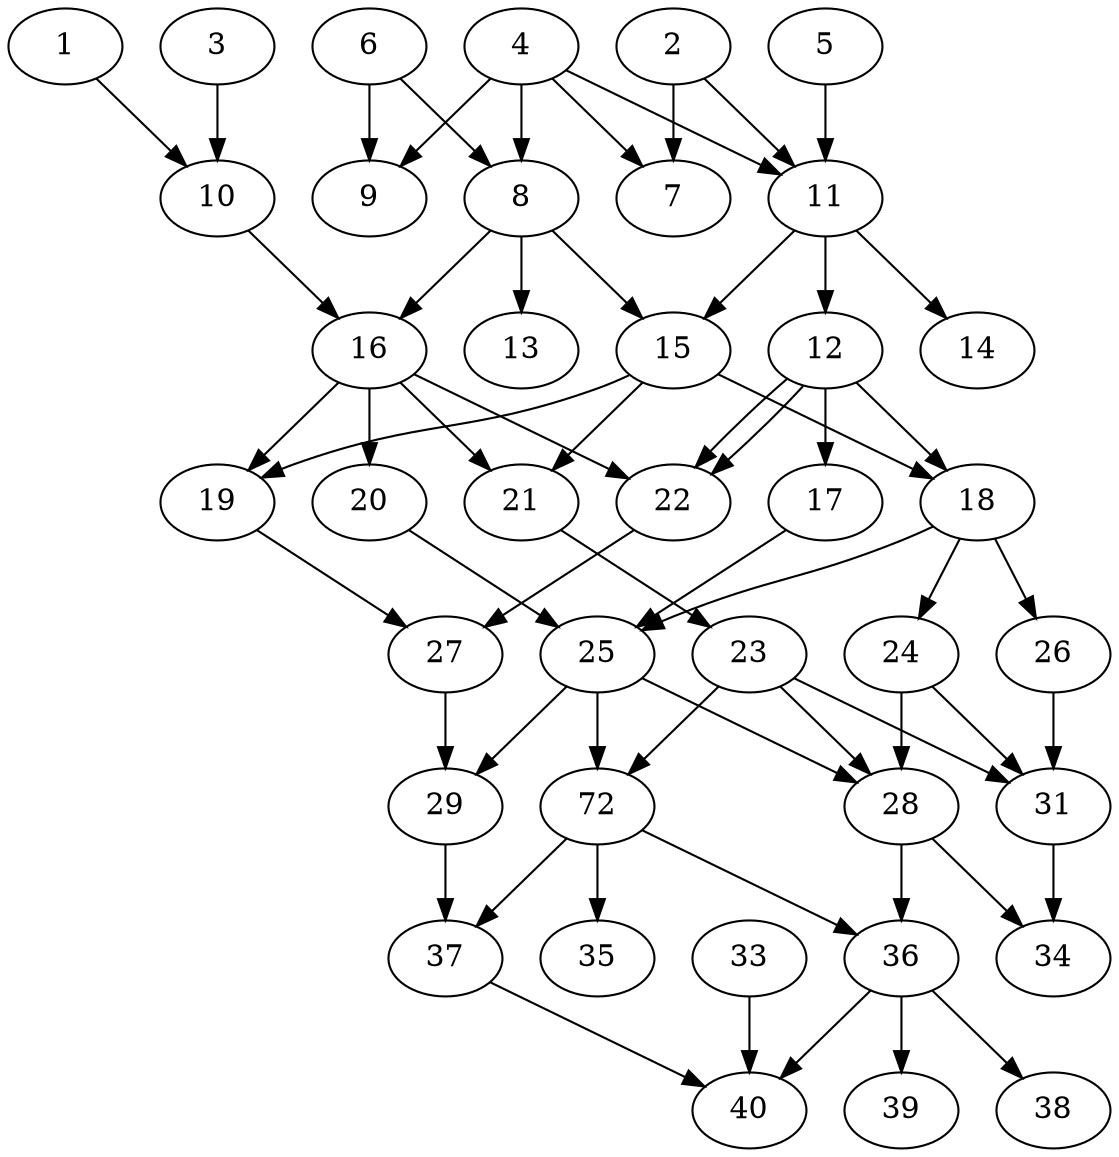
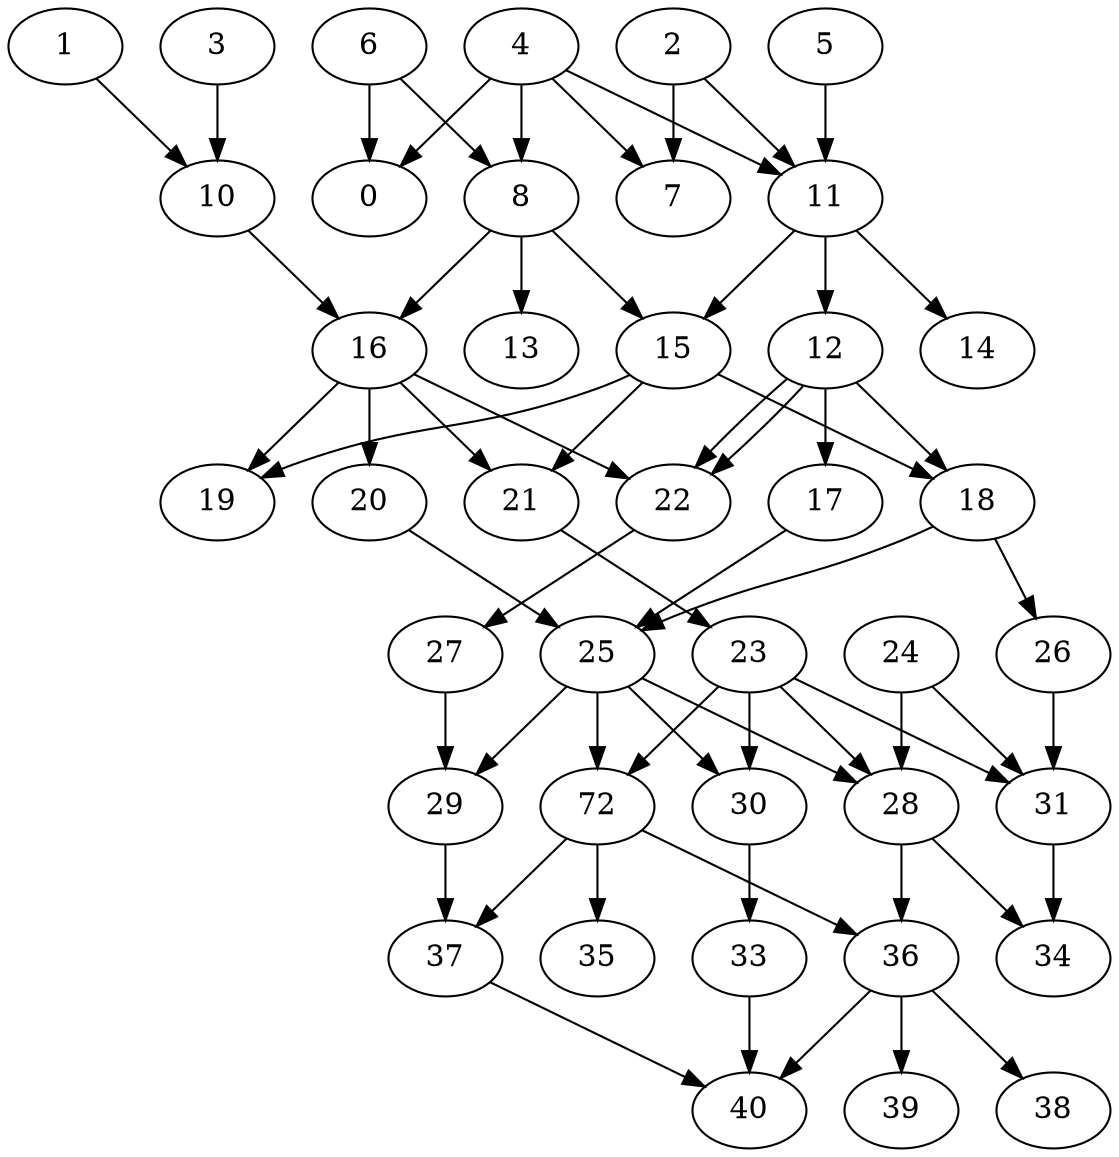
node "9": label "9" -> "0"
edge "18" -> "24": removed
edge "19" -> "27": removed
node "30": added
